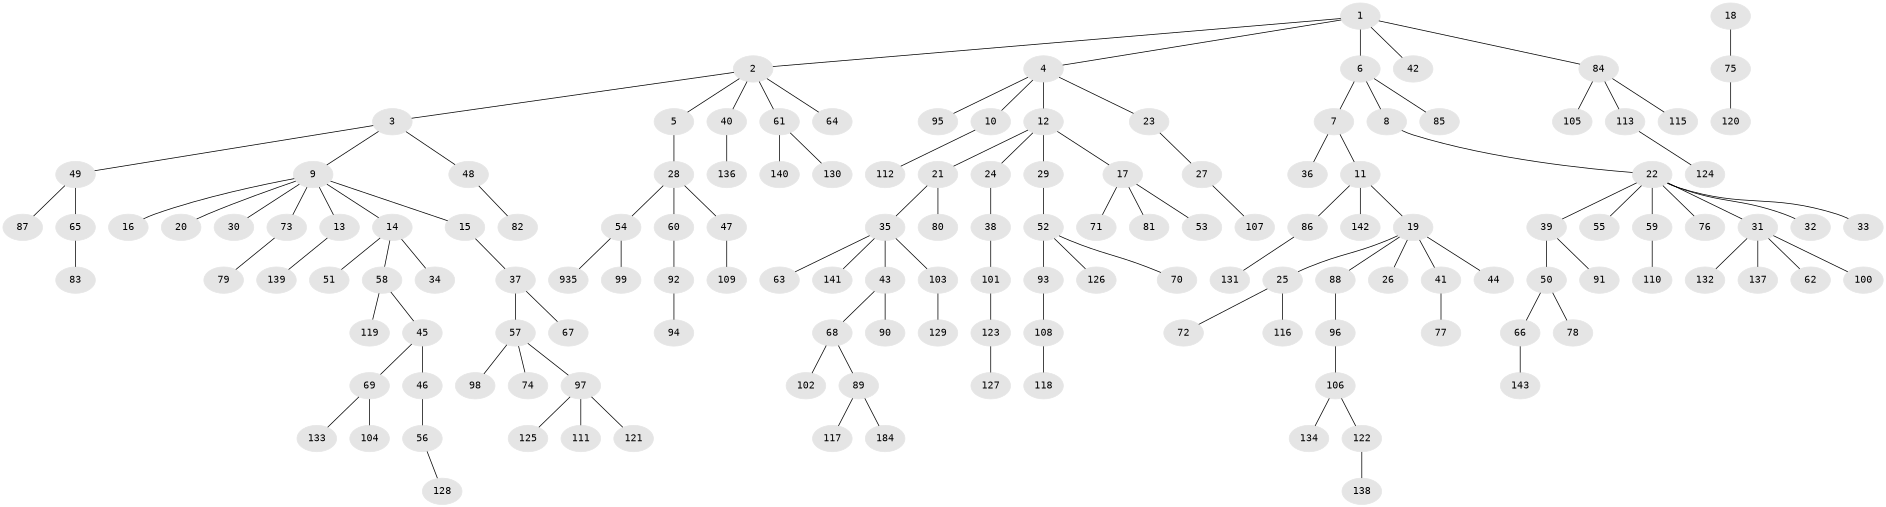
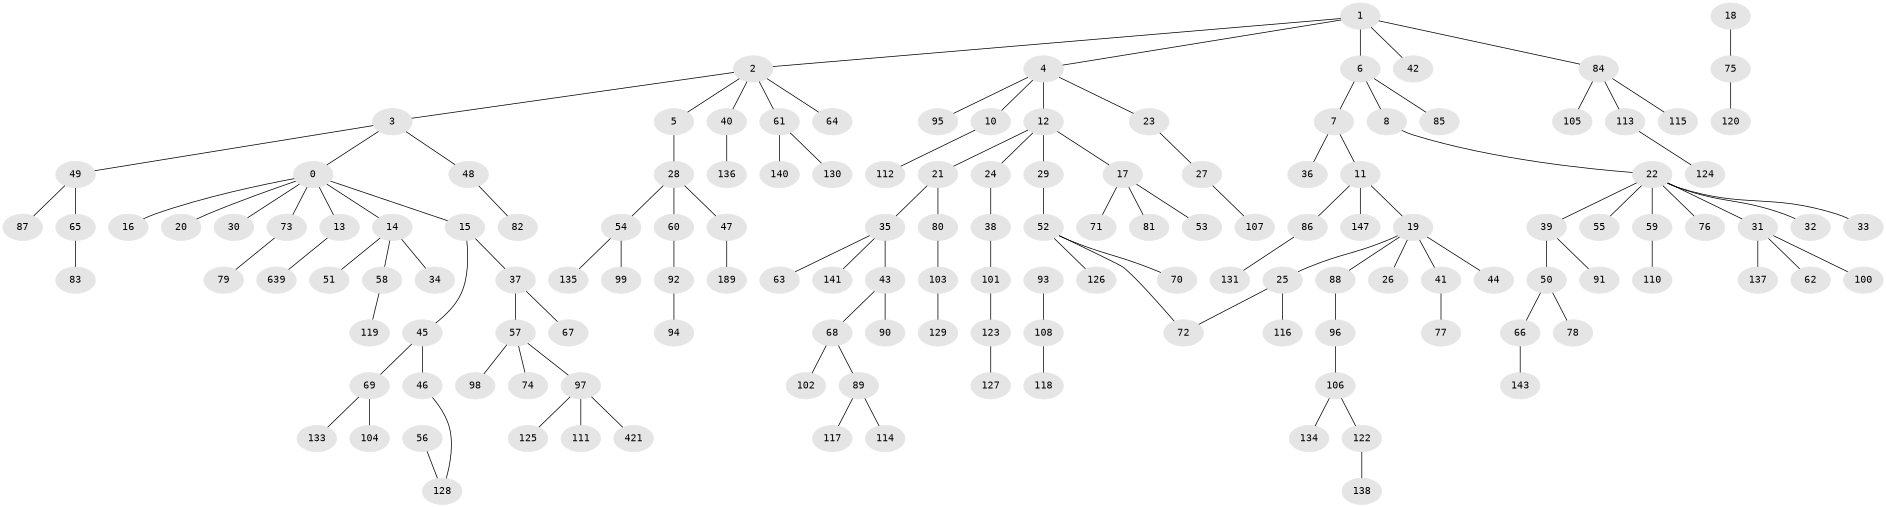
node "9": label "9" -> "0"
node "142": label "142" -> "147"
edge "35" -- "103": now "80" -- "103"
edge "52" -- "93": now "52" -- "72"
node "139": label "139" -> "639"
node "935": label "935" -> "135"
node "109": label "109" -> "189"
node "132": removed
edge "58" -- "45": now "15" -- "45"
edge "46" -- "56": now "46" -- "128"
node "121": label "121" -> "421"
node "184": label "184" -> "114"
